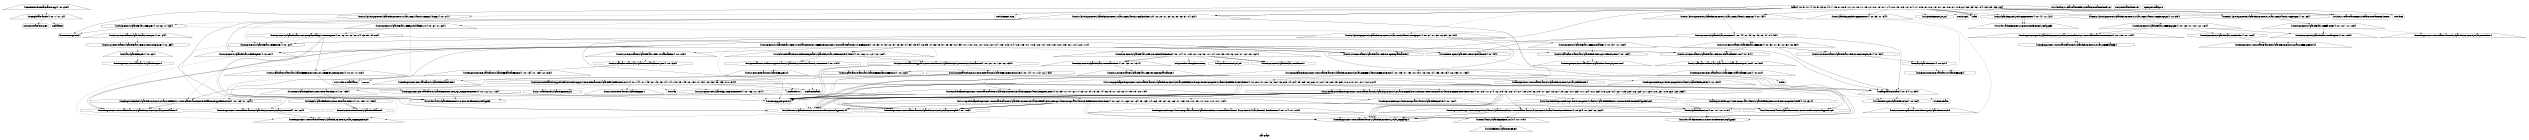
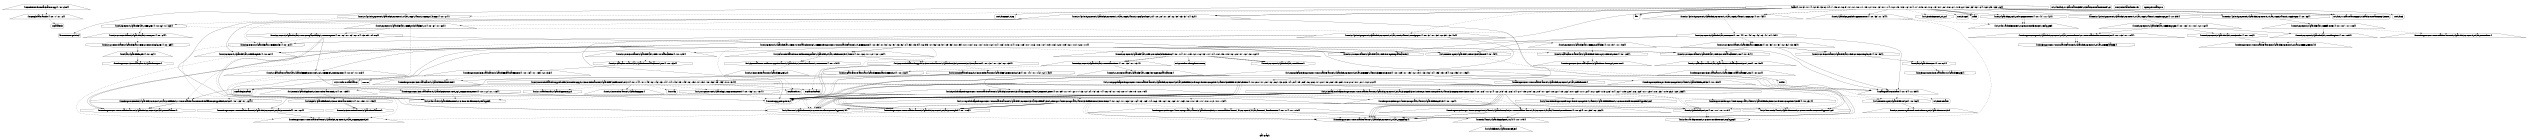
node "abs": added
node "_ZNSt8ios_base4InitC1Ev": removed
edge "{_ZNSt4pairIiiEC2IRiiLb1EEEOT_OT0_|{<s0>33|<s1>34}}" -> "{_ZN9__gnu_cxx13new_allocatorISt4pairIiiEED2Ev}": now "{_ZNSt4pairIiiEC2IRiiLb1EEEOT_OT0_|{<s0>33|<s1>34}}" -> "{_ZSt7forwardIRiEOT_RNSt16remove_referenceIS1_E4typeE}"
edge "{_ZNSt6vectorISt4pairIiiESaIS1_EEC2Ev|{<s0>62|<s1>63}}" -> "llvm.memset.p0i8.i64": now "{_ZNSt6vectorISt4pairIiiESaIS1_EEC2Ev|{<s0>62|<s1>63}}" -> "{_ZNSt12_Vector_baseISt4pairIiiESaIS1_EEC2Ev|{<s0>64}}"
node "{_ZSt3maxImERKT_S2_S2_}": removed
node "__cxa_begin_catch": added
